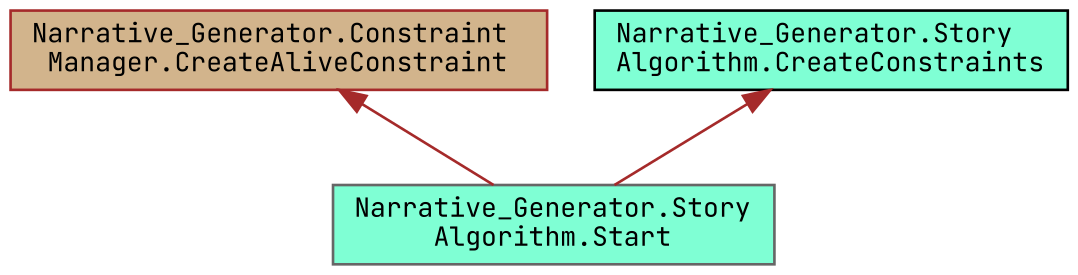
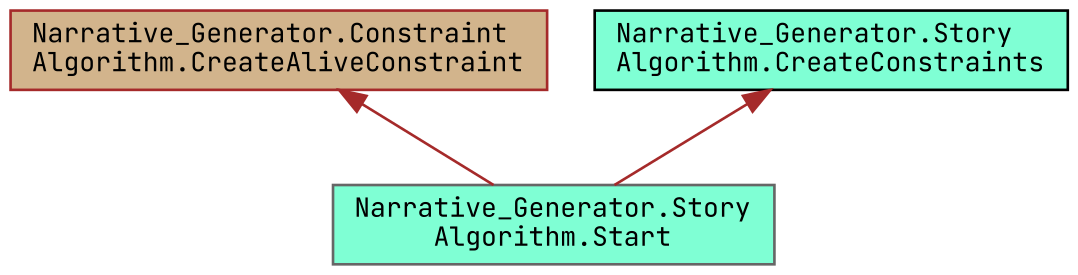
node "Narrative_Generator.Constraint Manager.CreateAliveConstraint": label "Narrative_Generator.Constraint Manager.CreateAliveConstraint" -> "Narrative_Generator.Constraint Algorithm.CreateAliveConstraint"
